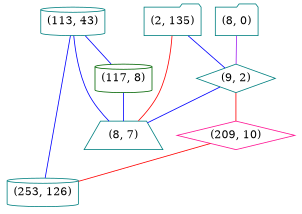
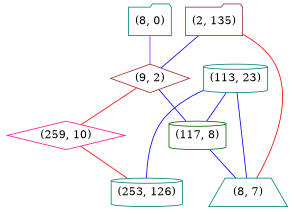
node "(113, 43)": label "(113, 43)" -> "(113, 23)"
node "(2, 135)": color teal -> brown
node "(9, 2)": color teal -> brown
edge "(9, 2)" -- "(8, 7)": now "(9, 2)" -- "(117, 8)"
node "(209, 10)": label "(209, 10)" -> "(259, 10)"
